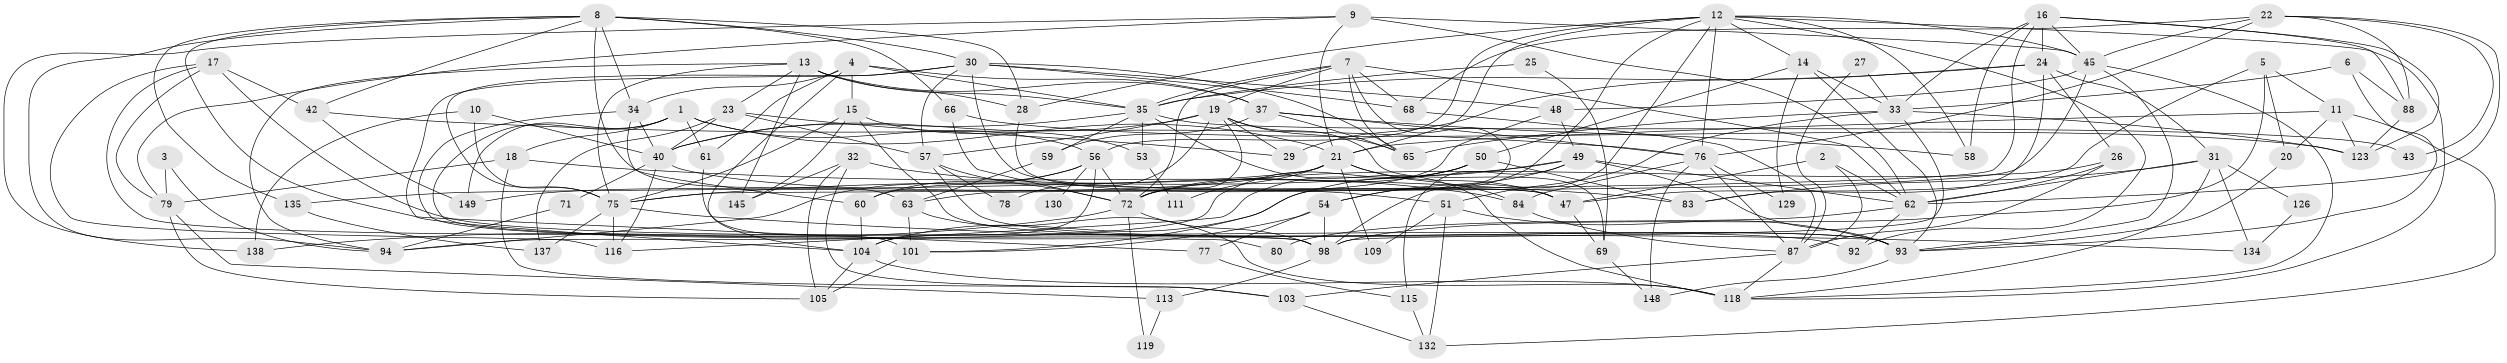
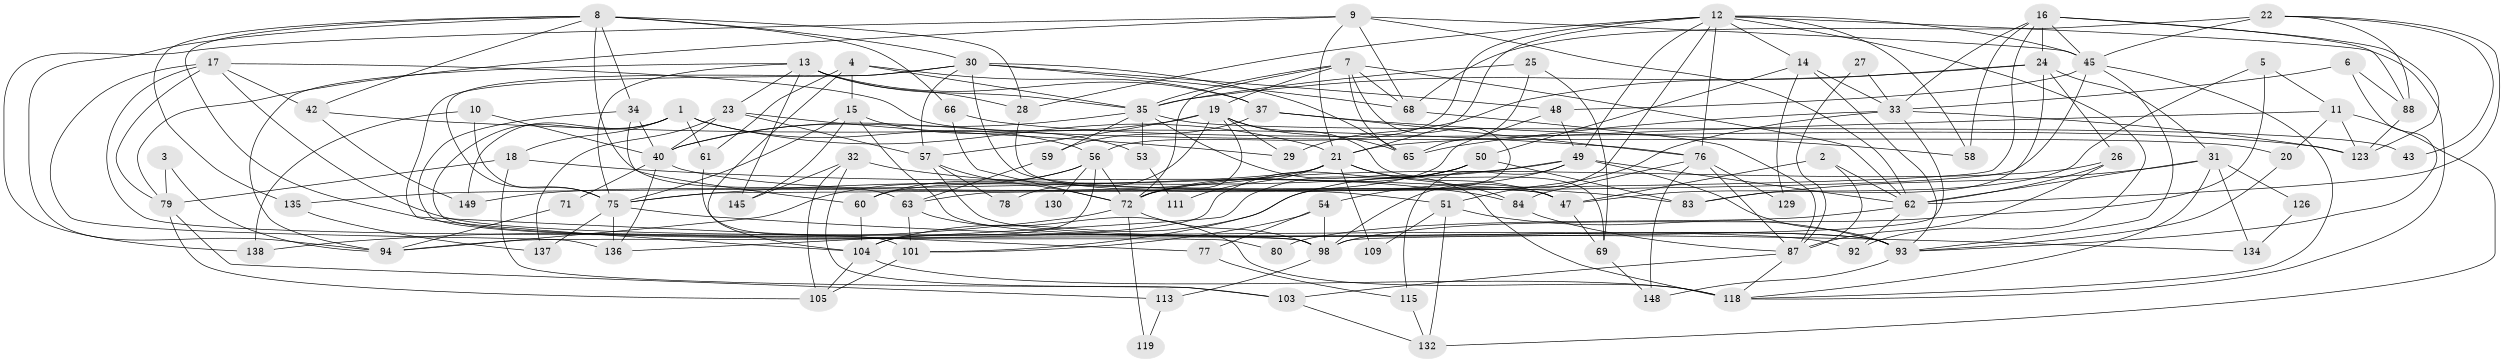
edge "9" -- "68": added
edge "4" -- "34": removed
edge "22" -- "76": removed
edge "5" -- "20": now "17" -- "20"
edge "37" -- "65": now "25" -- "65"
edge "12" -- "54": now "12" -- "49"
node "116": label "116" -> "136"
